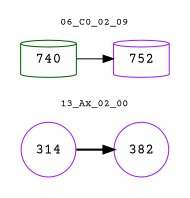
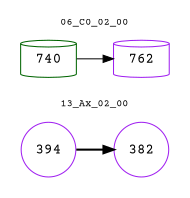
cluster "06_C0_02_09": label "06_C0_02_09" -> "06_C0_02_00"
node "752": label "752" -> "762"
node "314": label "314" -> "394"
